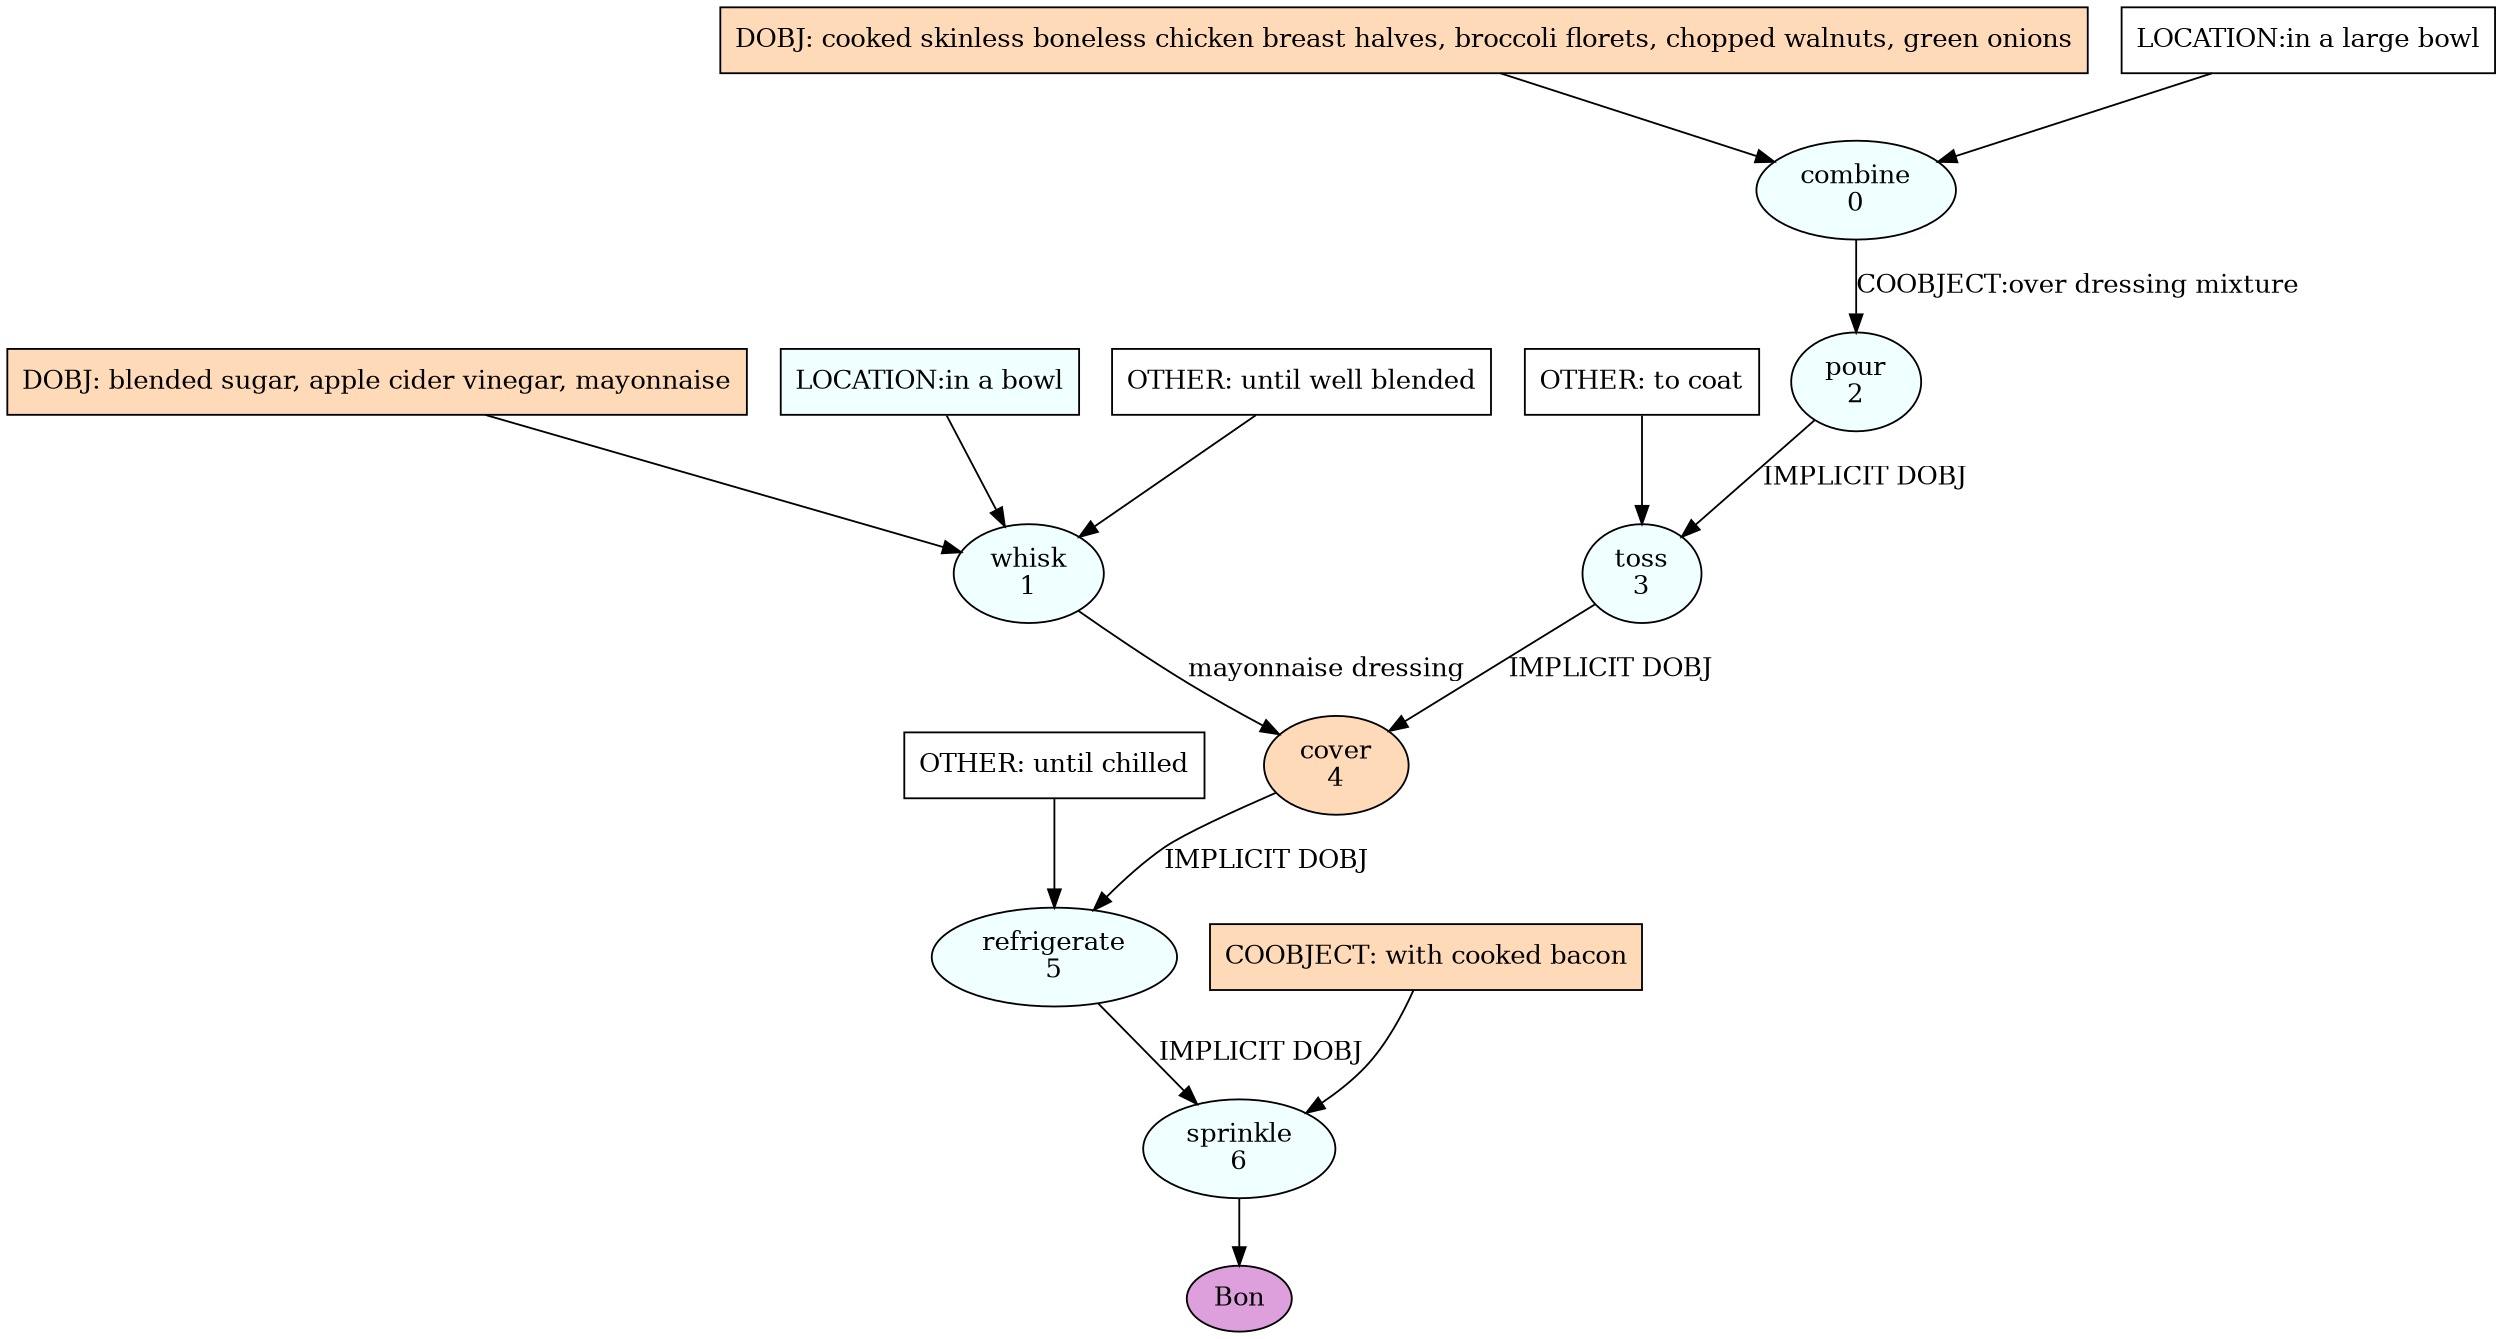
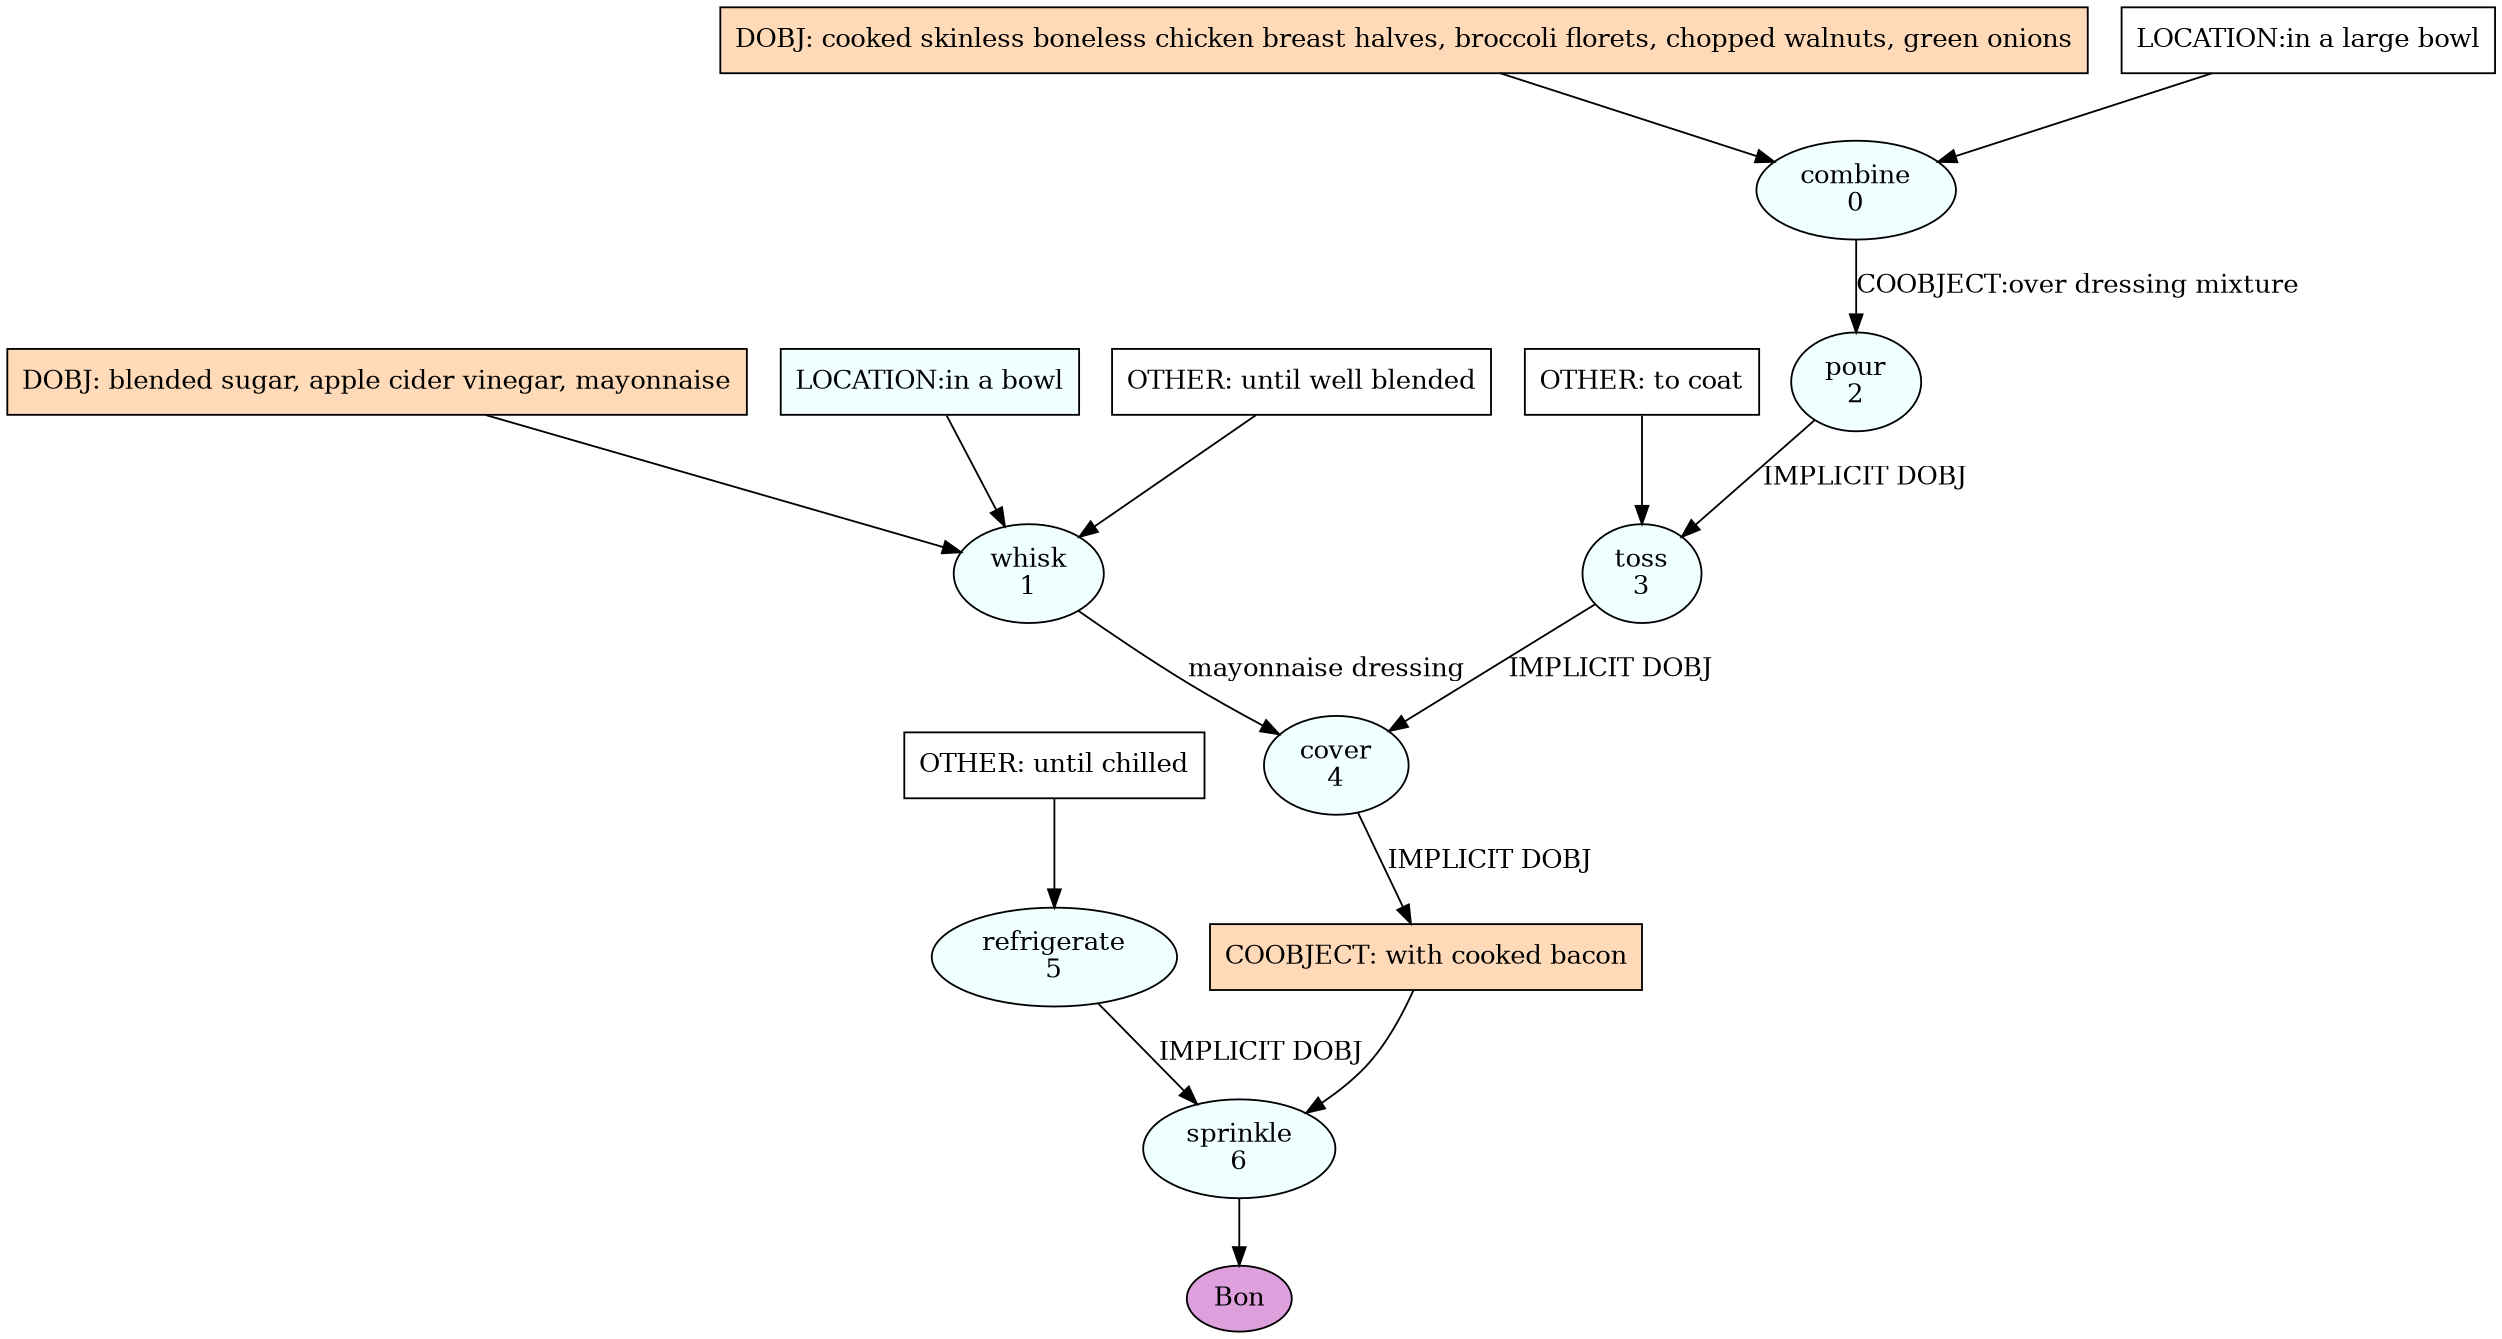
node "cover 4": fillcolor peachpuff -> azure
edge "cover 4" -> "refrigerate 5": now "cover 4" -> "COOBJECT: with cooked bacon"
